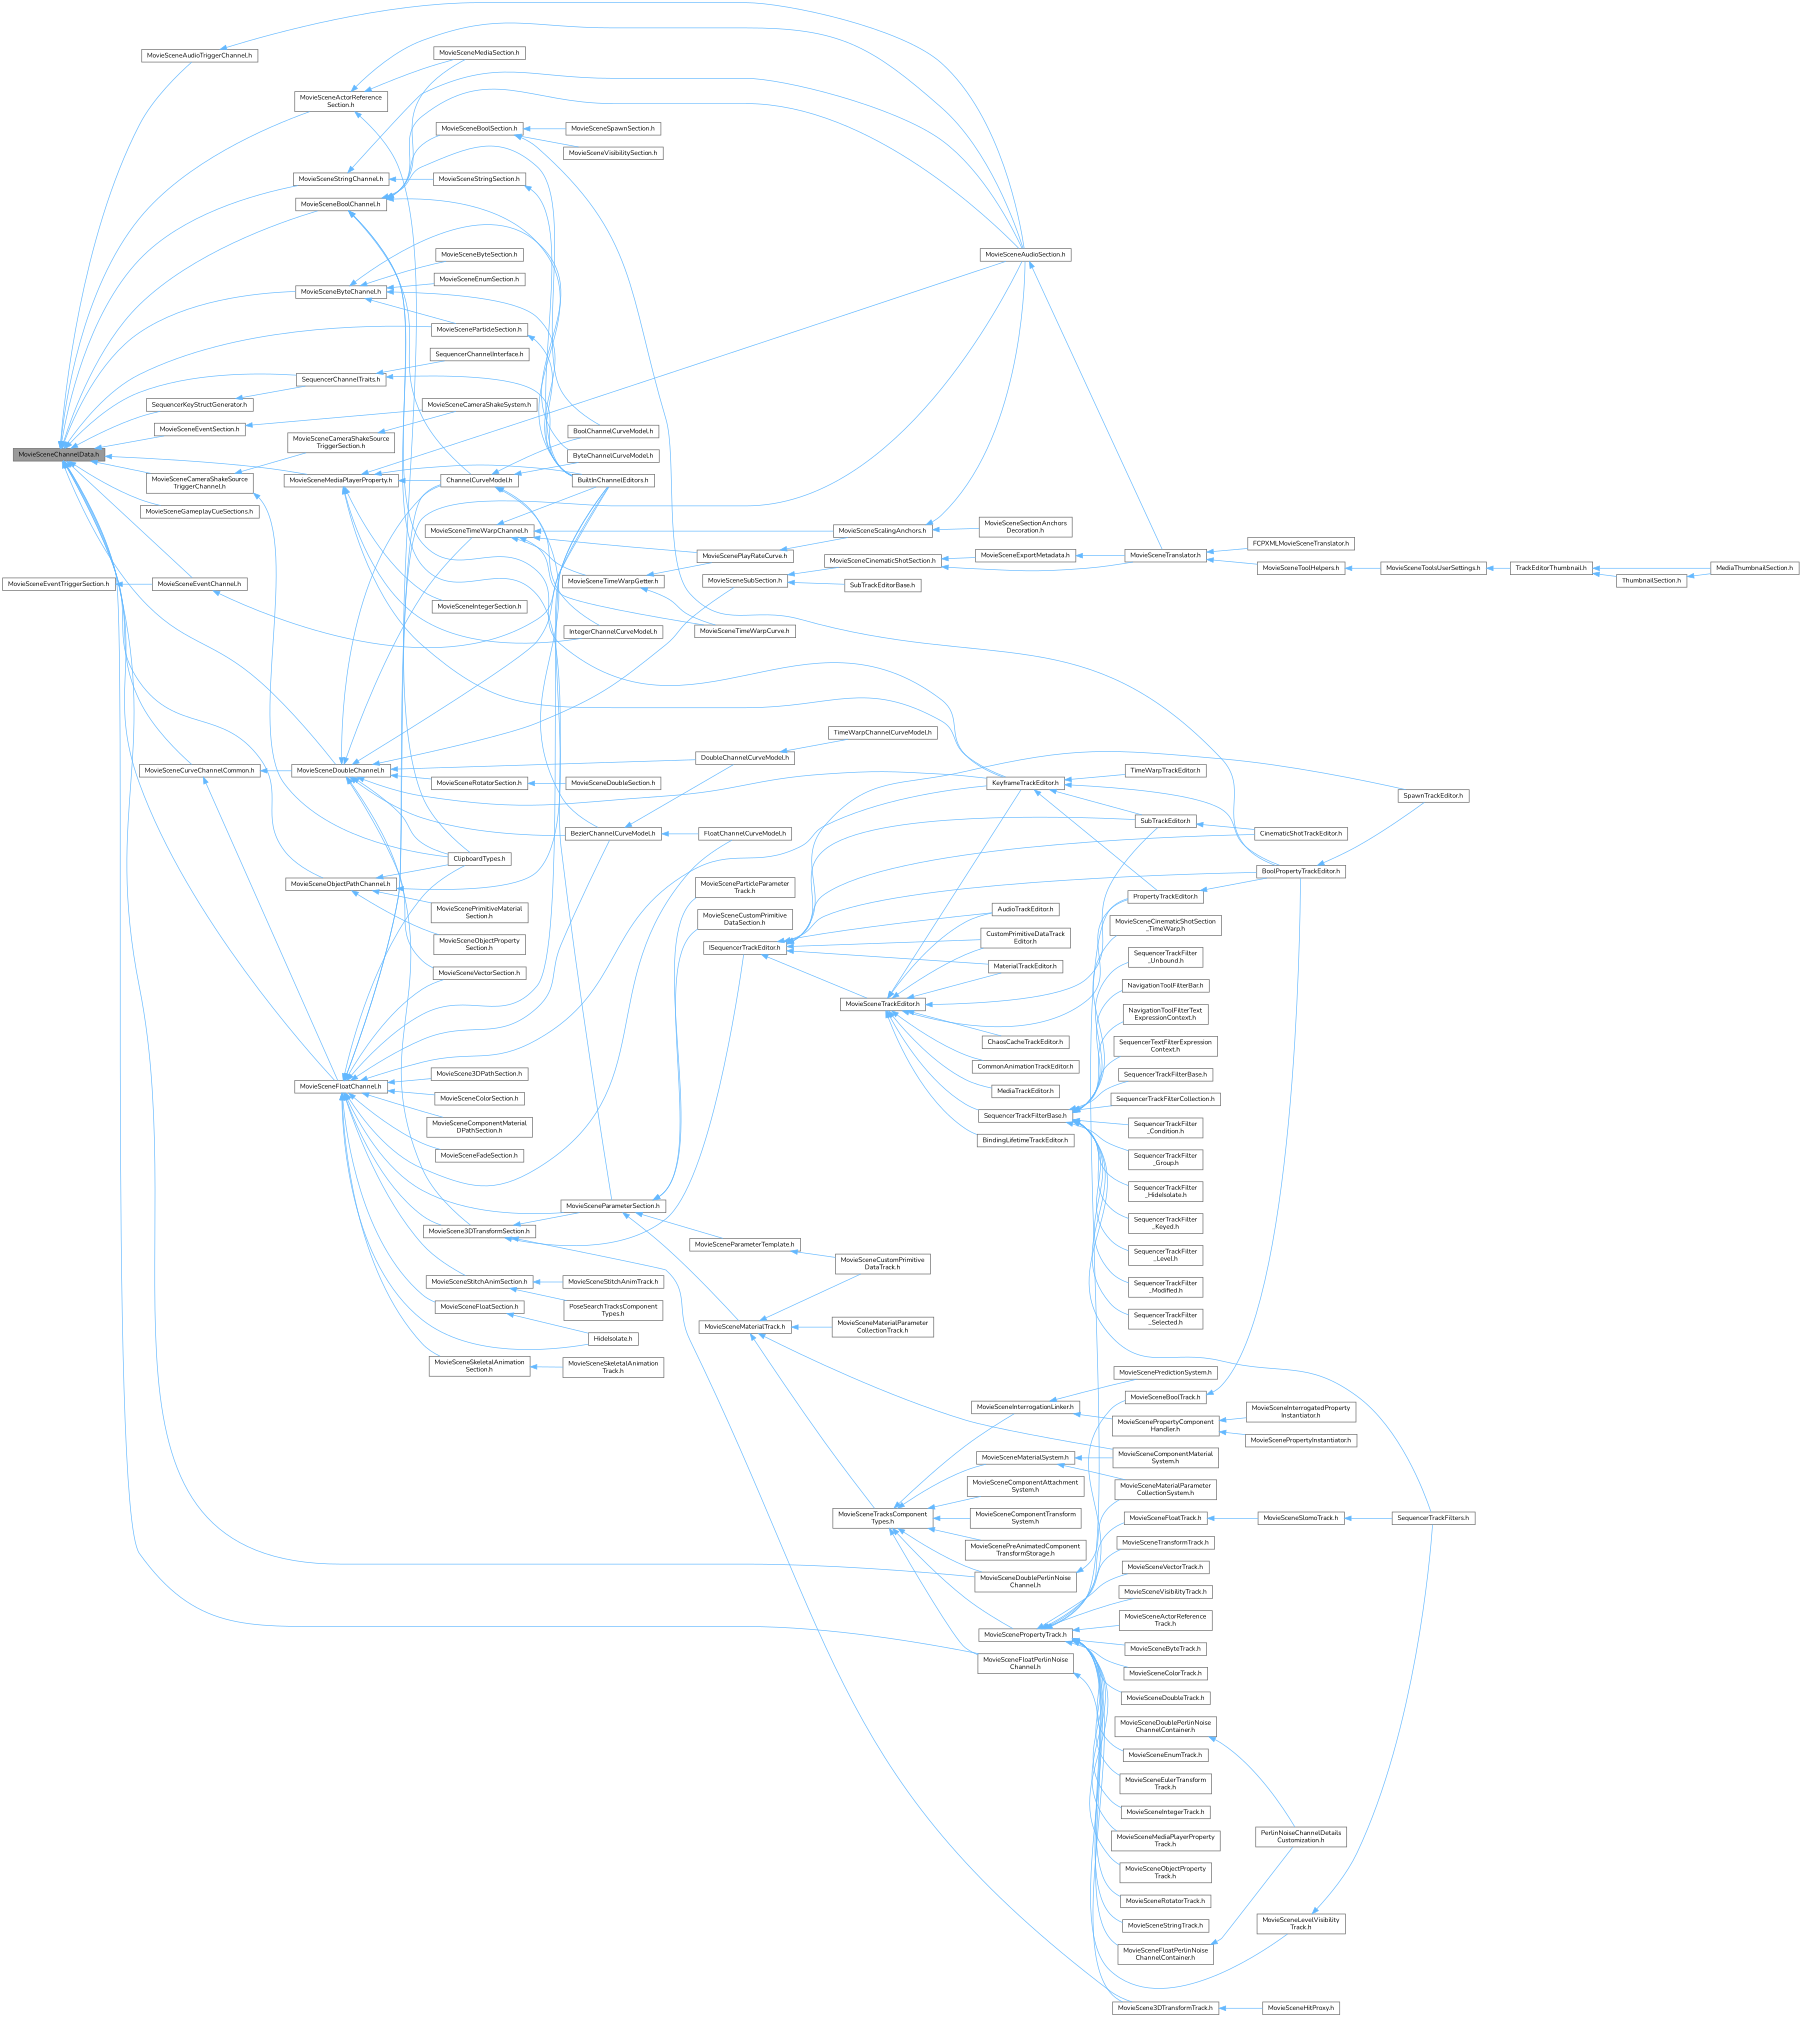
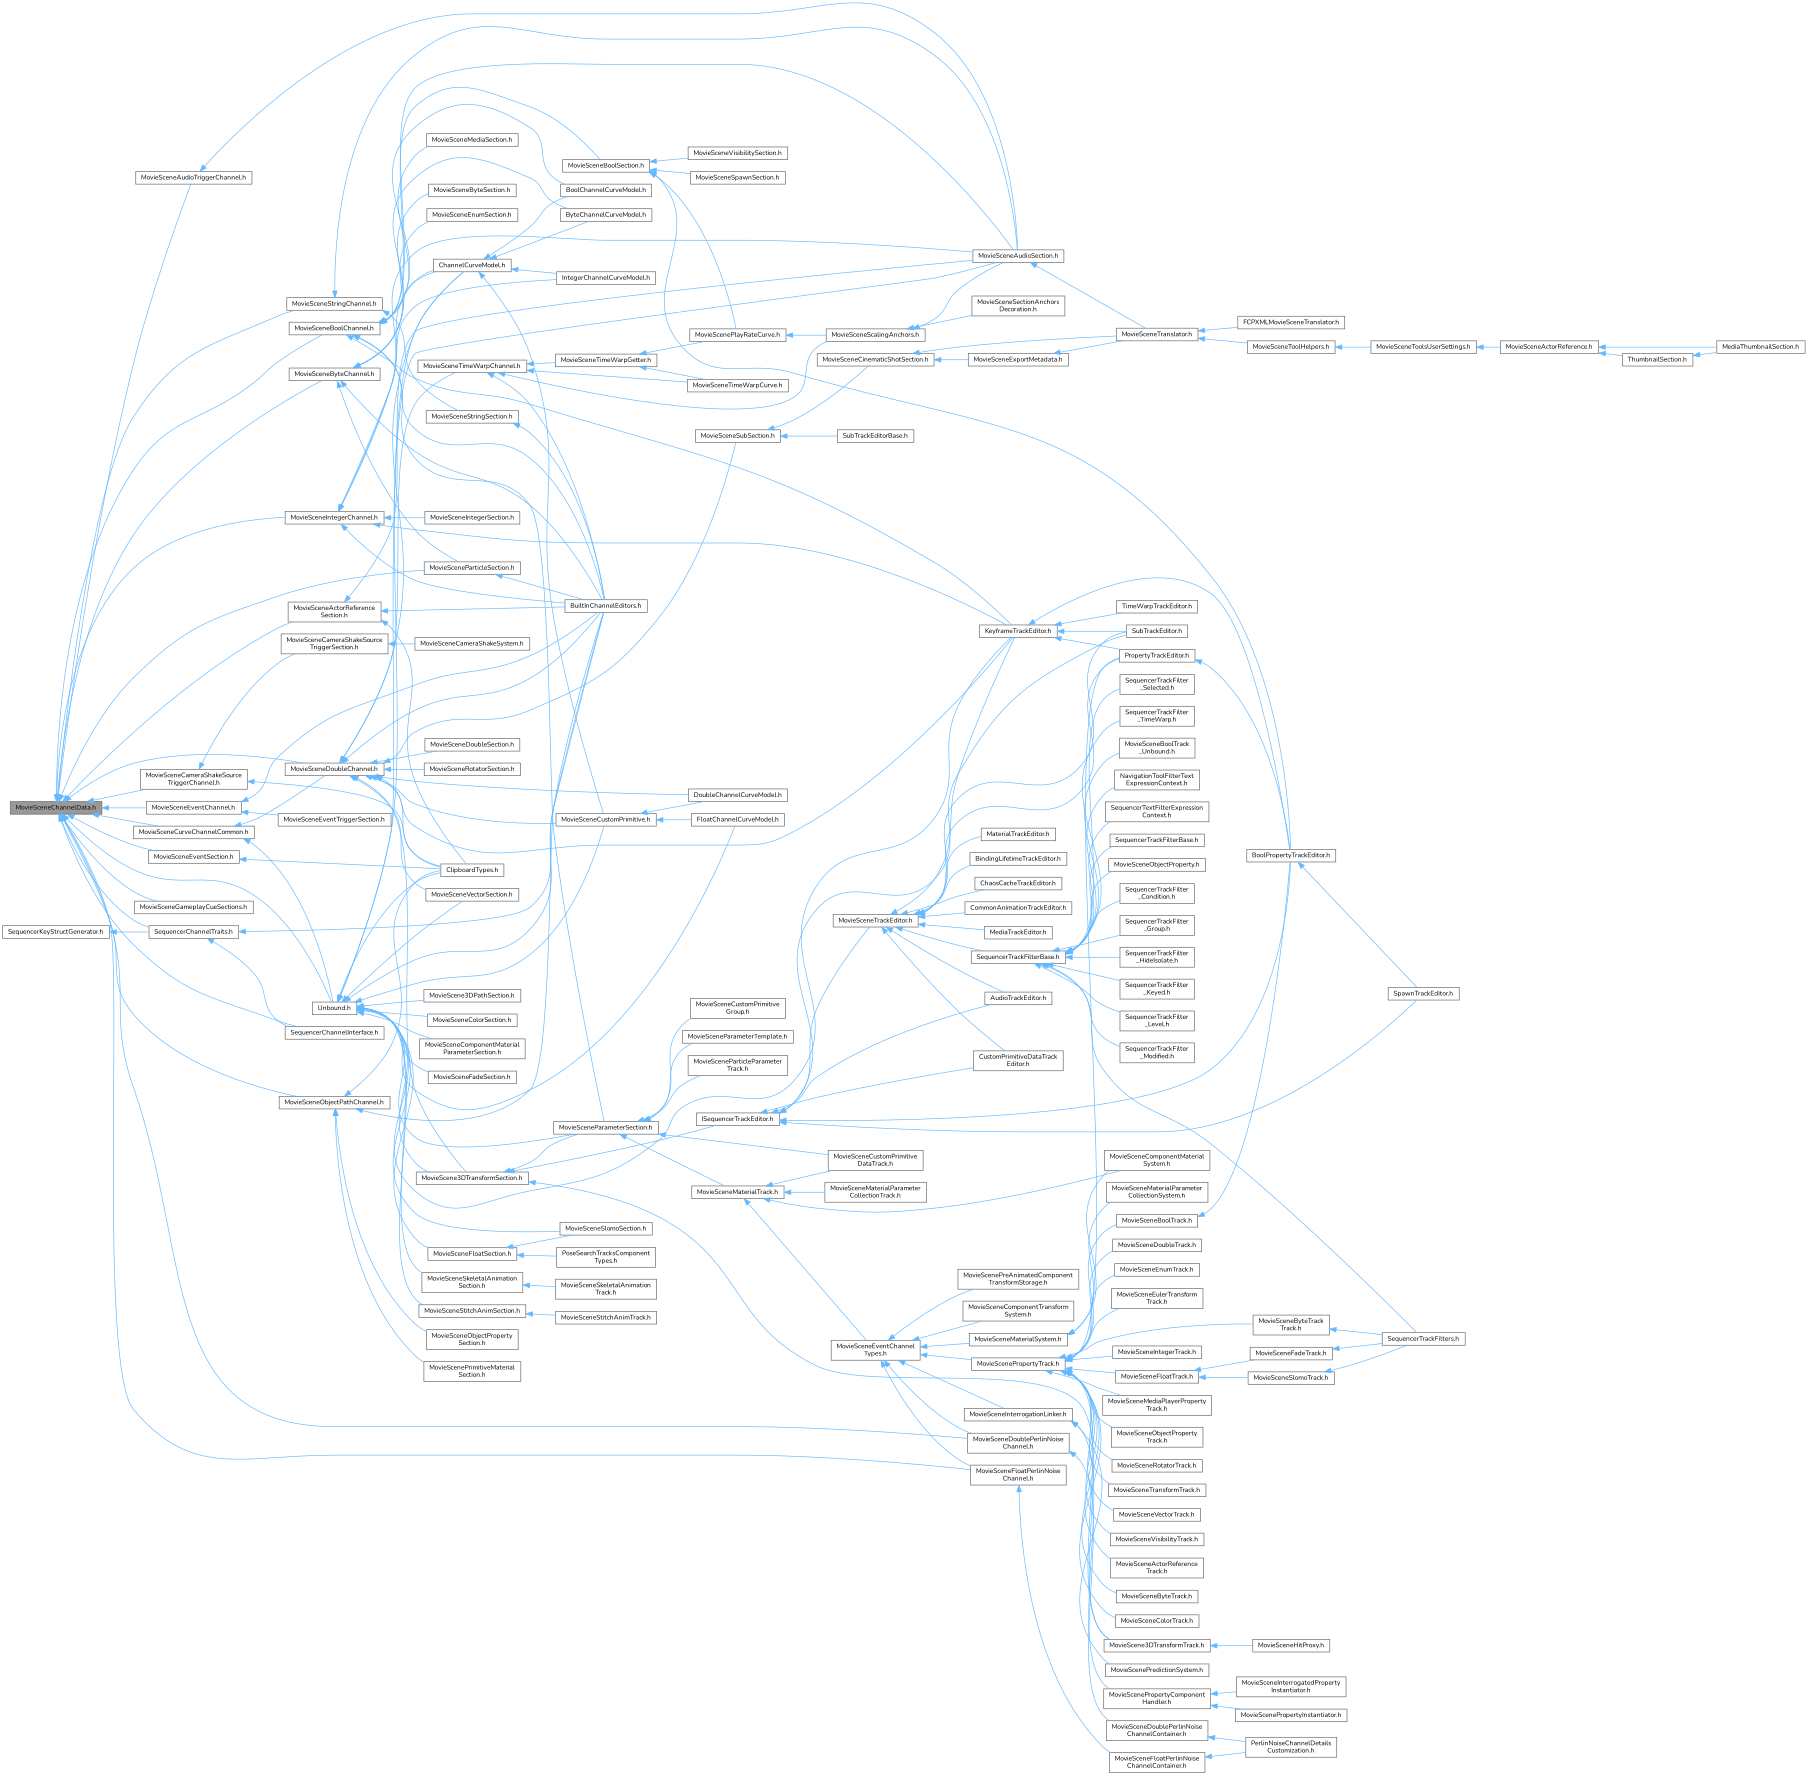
edge "MovieSceneMediaSection.h" -> "MovieSceneActorReference Section.h": now "BuiltInChannelEditors.h" -> "MovieSceneActorReference Section.h"
edge "MovieSceneCameraShakeSystem.h" -> "MovieSceneEventSection.h": now "ClipboardTypes.h" -> "MovieSceneEventSection.h"
edge "SequencerKeyStructGenerator.h" -> "MovieSceneChannelData.h": now "SequencerChannelInterface.h" -> "MovieSceneChannelData.h"
node "MovieSceneMediaPlayerProperty.h": label "MovieSceneMediaPlayerProperty.h" -> "MovieSceneIntegerChannel.h"
edge "MovieScenePlayRateCurve.h" -> "MovieSceneTimeWarpChannel.h": now "MovieScenePlayRateCurve.h" -> "MovieSceneBoolSection.h"
node "TrackEditorThumbnail.h": label "TrackEditorThumbnail.h" -> "MovieSceneActorReference.h"
edge "MovieSceneEventChannel.h" -> "MovieSceneEventTriggerSection.h": reversed
node "TimeWarpChannelCurveModel.h": removed
edge "MovieSceneDoubleSection.h" -> "MovieSceneRotatorSection.h": now "MovieSceneDoubleSection.h" -> "MovieSceneDoubleChannel.h"
node "BezierChannelCurveModel.h": label "BezierChannelCurveModel.h" -> "MovieSceneCustomPrimitive.h"
node "CinematicShotTrackEditor.h": removed
node "MovieSceneCustomPrimitive DataSection.h": label "MovieSceneCustomPrimitive DataSection.h" -> "MovieSceneCustomPrimitive Group.h"
node "MovieSceneCinematicShotSection _TimeWarp.h": label "MovieSceneCinematicShotSection _TimeWarp.h" -> "SequencerTrackFilter _TimeWarp.h"
node "SequencerTrackFilter _Unbound.h": label "SequencerTrackFilter _Unbound.h" -> "MovieSceneBoolTrack _Unbound.h"
edge "MaterialTrackEditor.h" -> "ISequencerTrackEditor.h": removed
node "NavigationToolFilterBar.h": removed
node "MovieSceneFloatChannel.h": label "MovieSceneFloatChannel.h" -> "Unbound.h"
node "SequencerTrackFilterCollection.h": label "SequencerTrackFilterCollection.h" -> "MovieSceneObjectProperty.h"
node "MovieSceneComponentMaterial DPathSection.h": label "MovieSceneComponentMaterial DPathSection.h" -> "MovieSceneComponentMaterial ParameterSection.h"
edge "MovieSceneCustomPrimitive DataTrack.h" -> "MovieSceneParameterTemplate.h": now "MovieSceneCustomPrimitive DataTrack.h" -> "MovieSceneParameterSection.h"
edge "PoseSearchTracksComponent Types.h" -> "MovieSceneStitchAnimSection.h": now "PoseSearchTracksComponent Types.h" -> "MovieSceneFloatSection.h"
node "HideIsolate.h": label "HideIsolate.h" -> "MovieSceneSlomoSection.h"
node "MovieSceneFadeTrack.h": added
node "MovieSceneComponentAttachment System.h": removed
edge "MovieSceneMaterialParameter CollectionSystem.h" -> "MovieSceneDoublePerlinNoise Channel.h": now "MovieSceneDoublePerlinNoise ChannelContainer.h" -> "MovieSceneDoublePerlinNoise Channel.h"
node "MovieSceneTracksComponent Types.h": label "MovieSceneTracksComponent Types.h" -> "MovieSceneEventChannel Types.h"
node "MovieSceneLevelVisibility Track.h": label "MovieSceneLevelVisibility Track.h" -> "MovieSceneByteTrack Track.h"
node "MovieSceneStringTrack.h": removed
